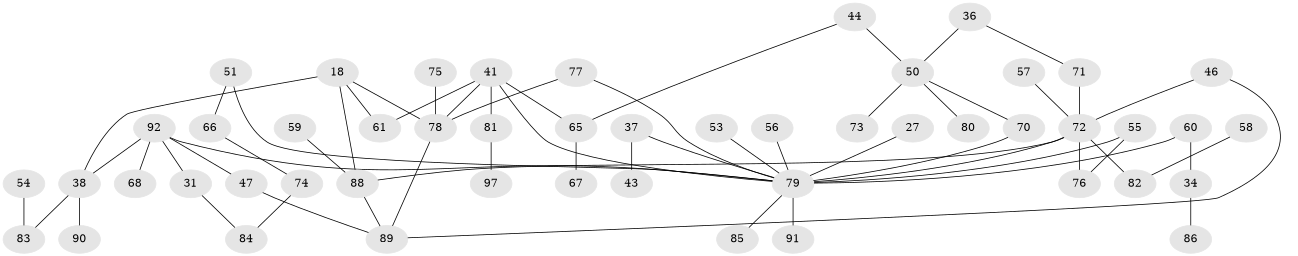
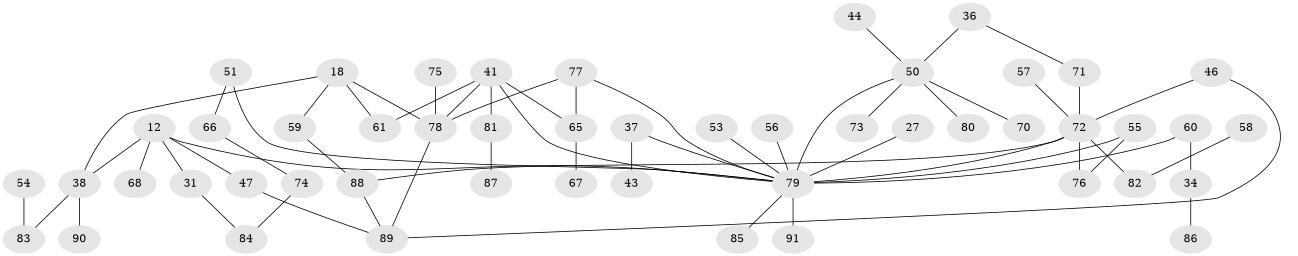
edge "44" -- "65": now "77" -- "65"
node "92": label "92" -> "12"
edge "18" -- "88": now "18" -- "59"
edge "70" -- "79": now "50" -- "79"
node "97": label "97" -> "87"
